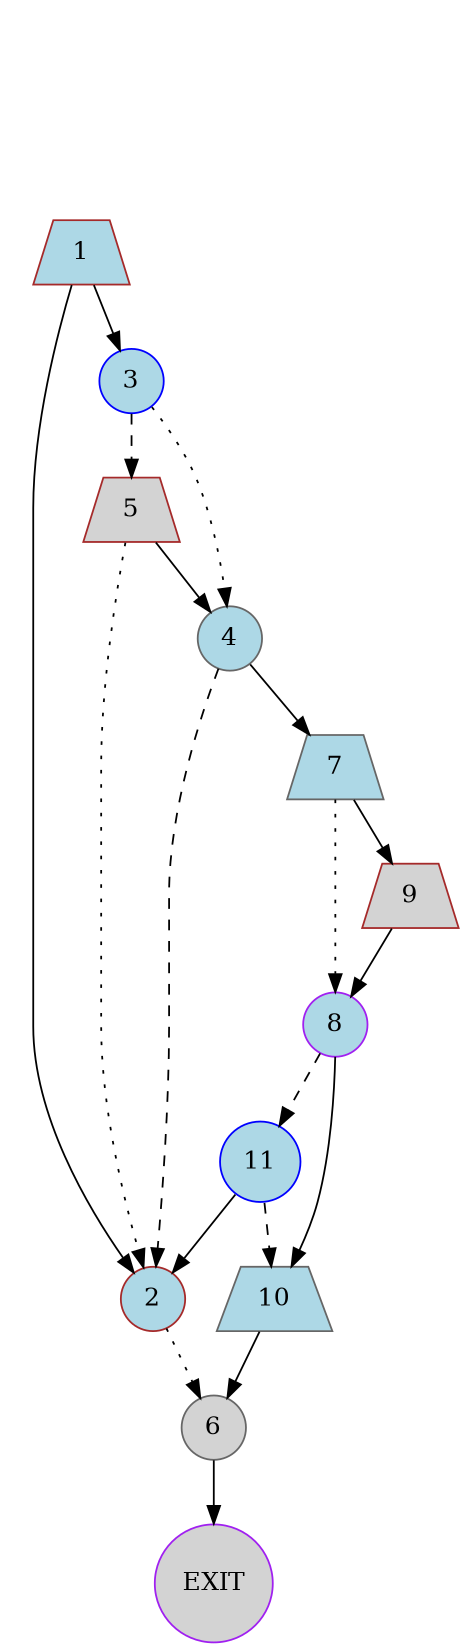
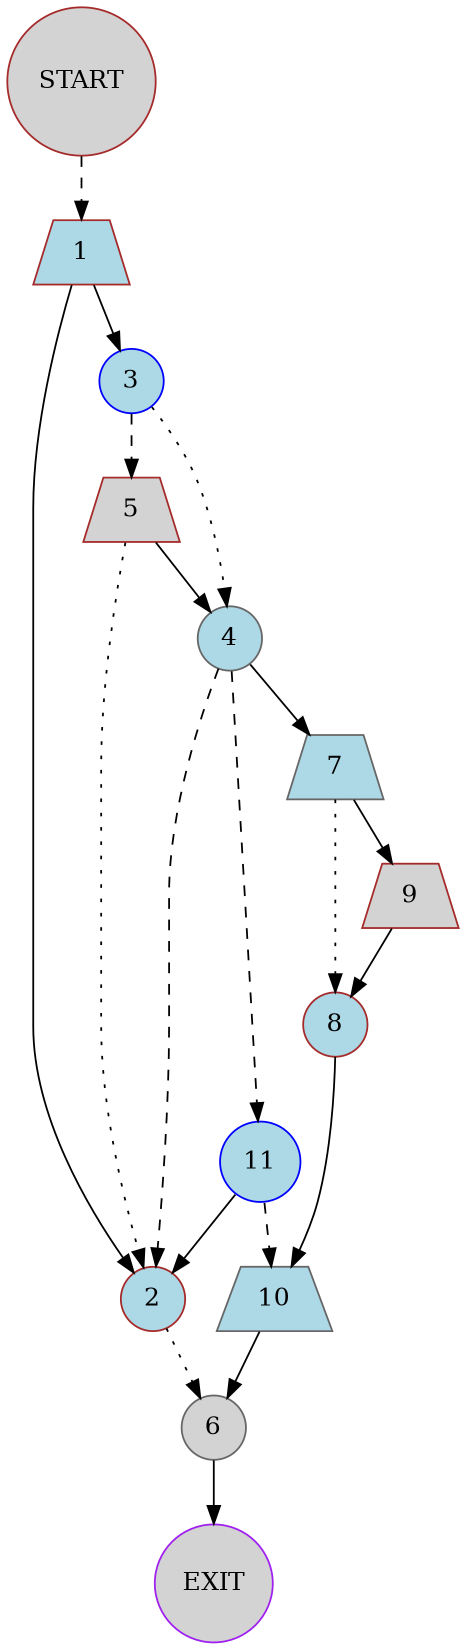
node "START": added
node "8": color purple -> brown
edge "8" -> "11": now "4" -> "11"
